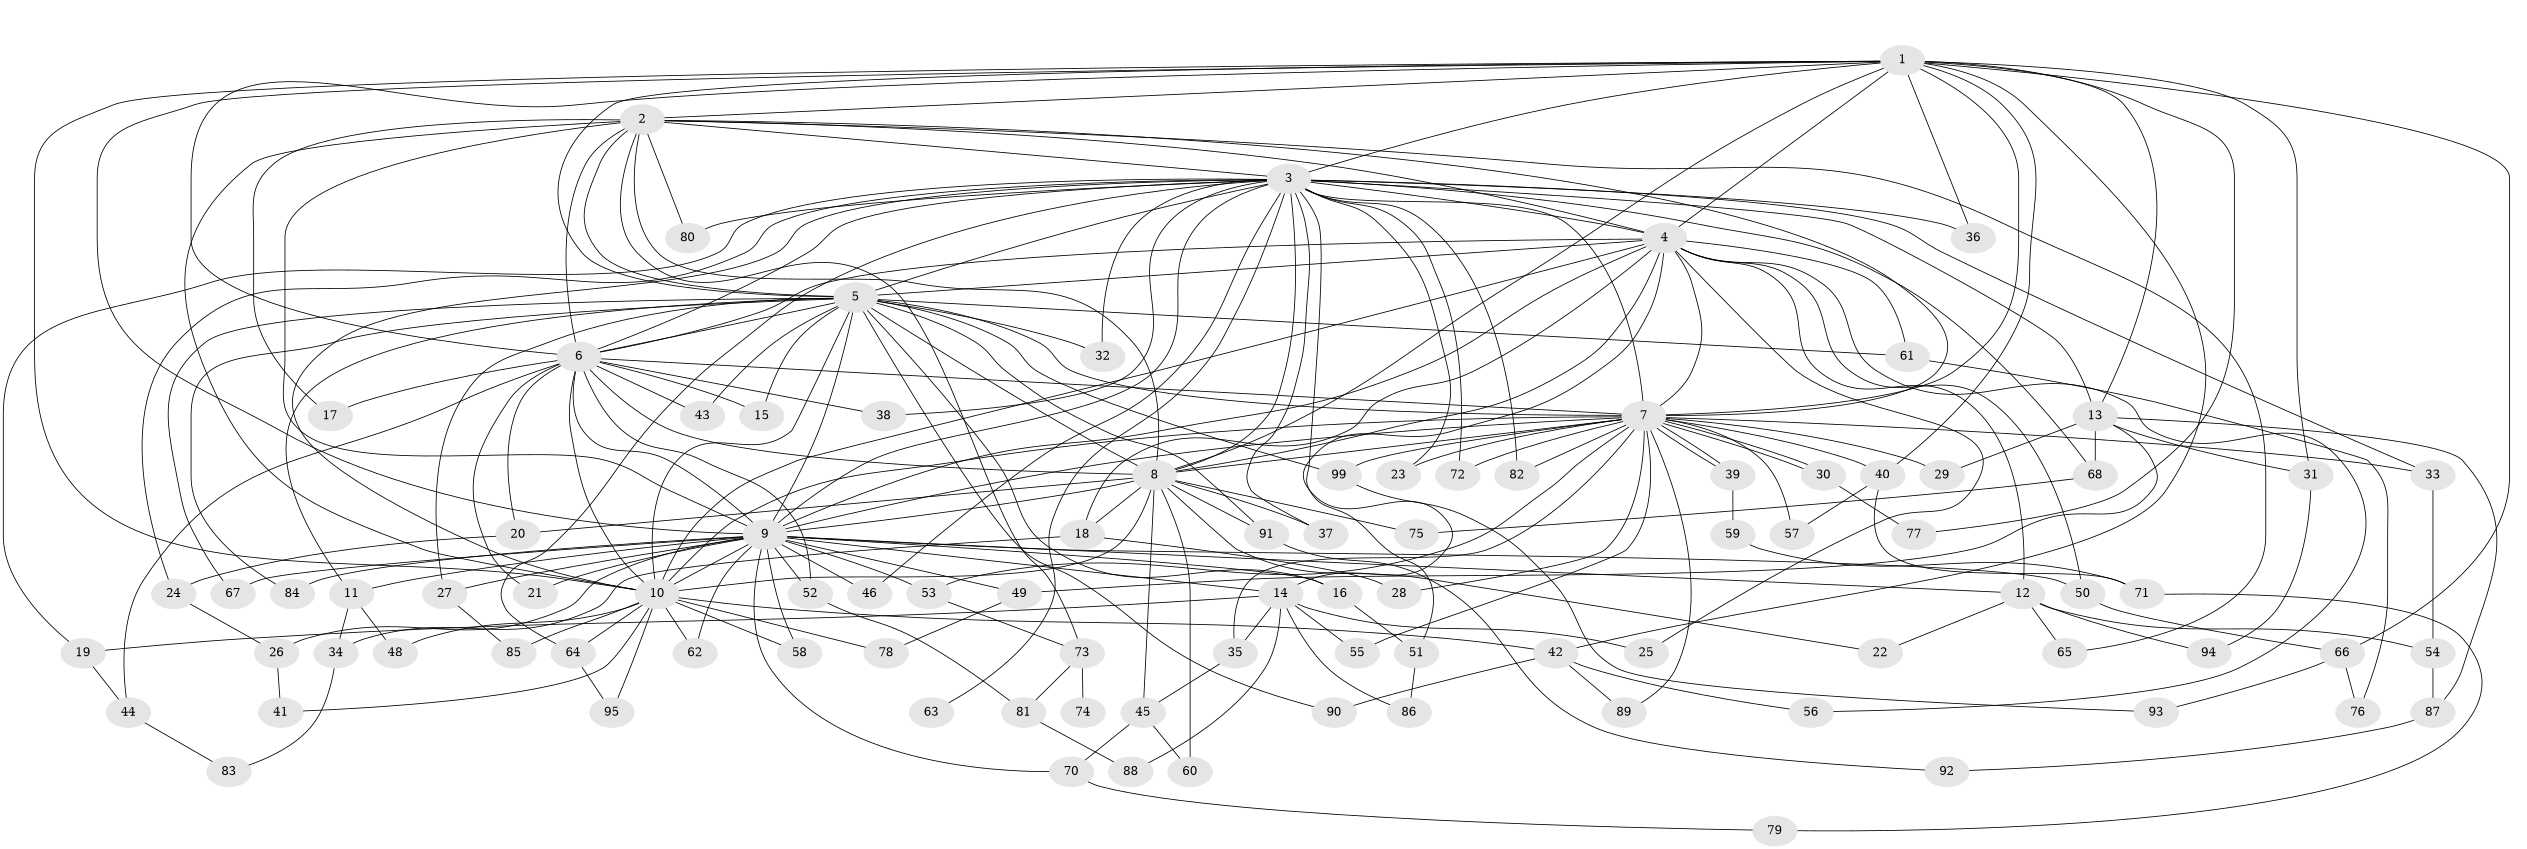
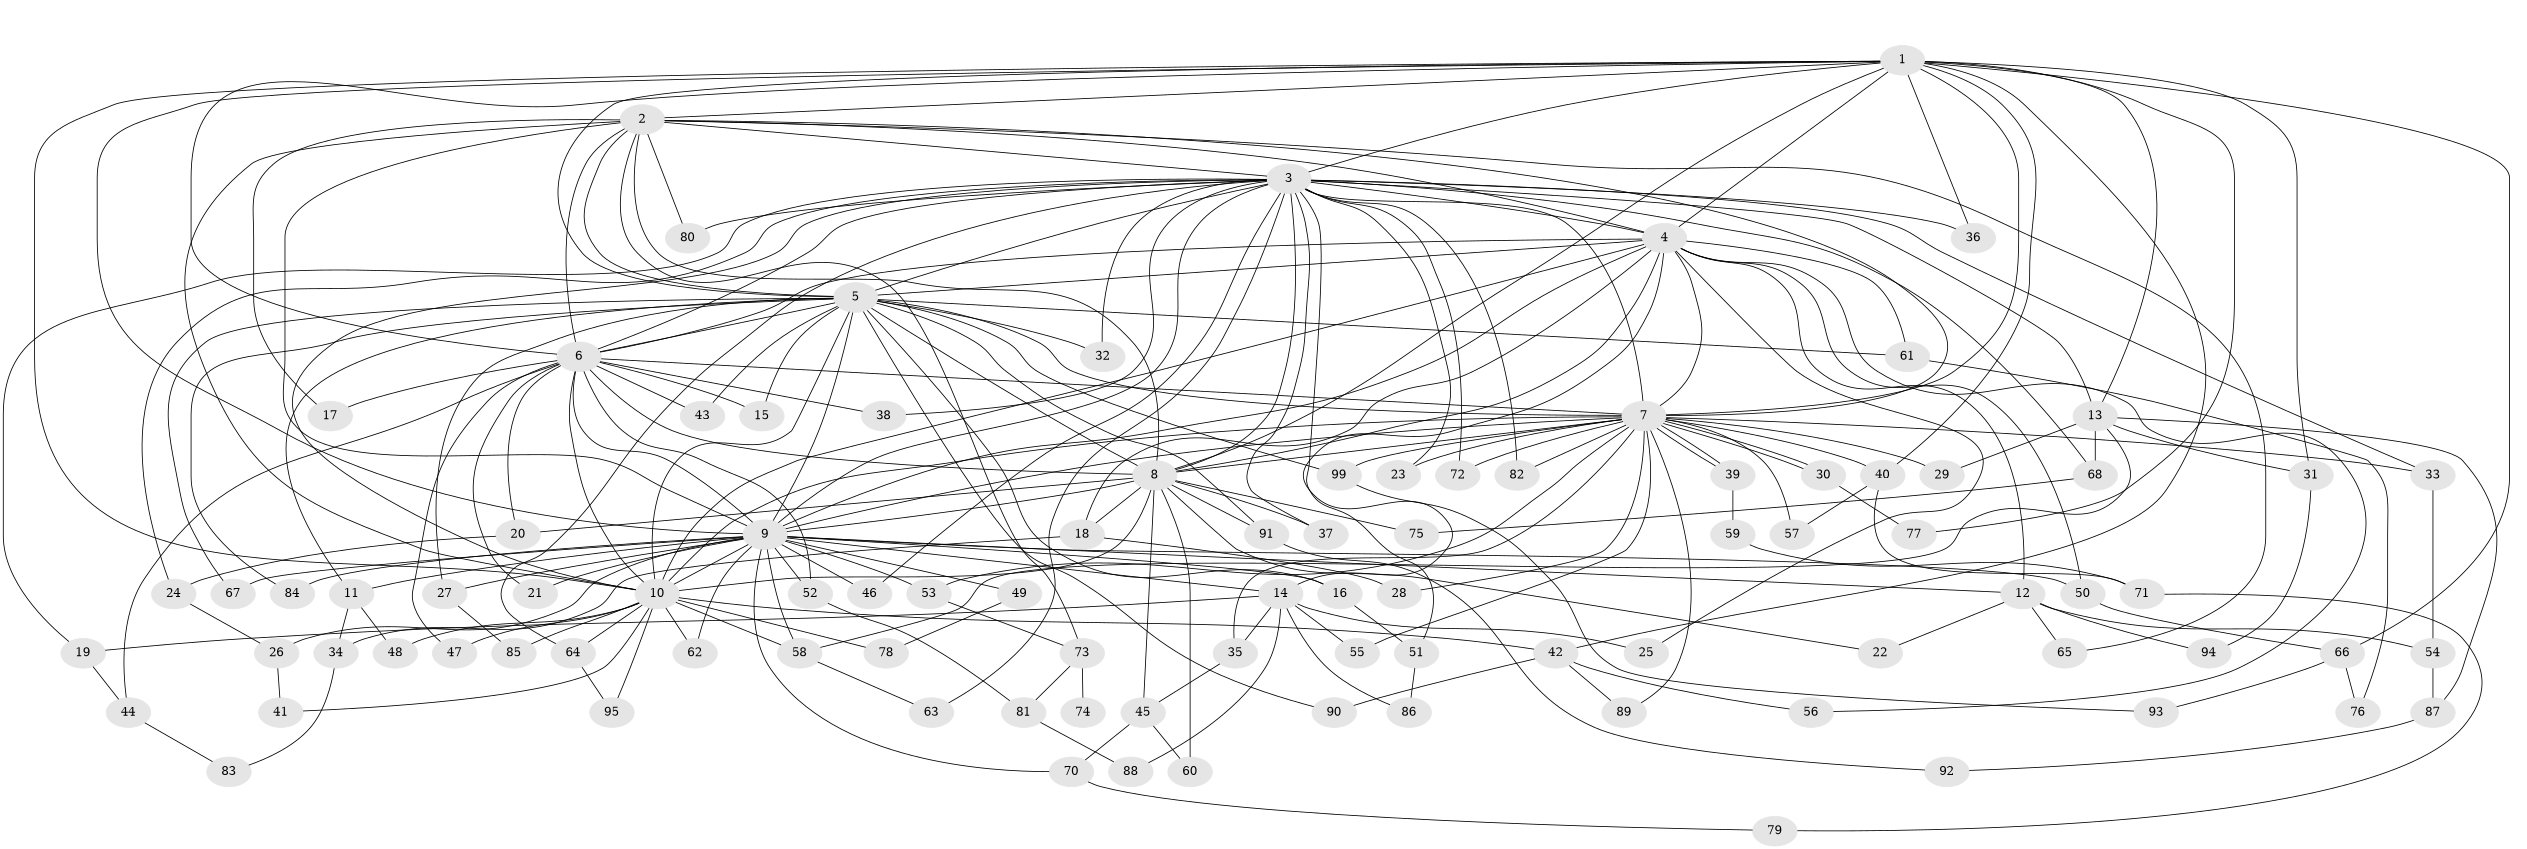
edge "13" -- "49": now "13" -- "58"
node "47": added
edge "58" -- "63": added
